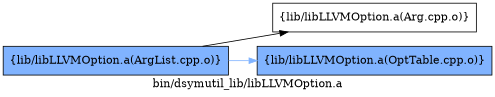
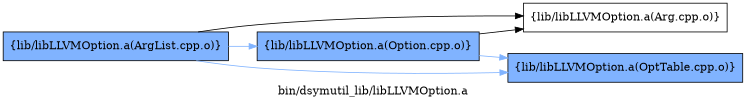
node "{lib/libLLVMOption.a(Option.cpp.o)}": added
